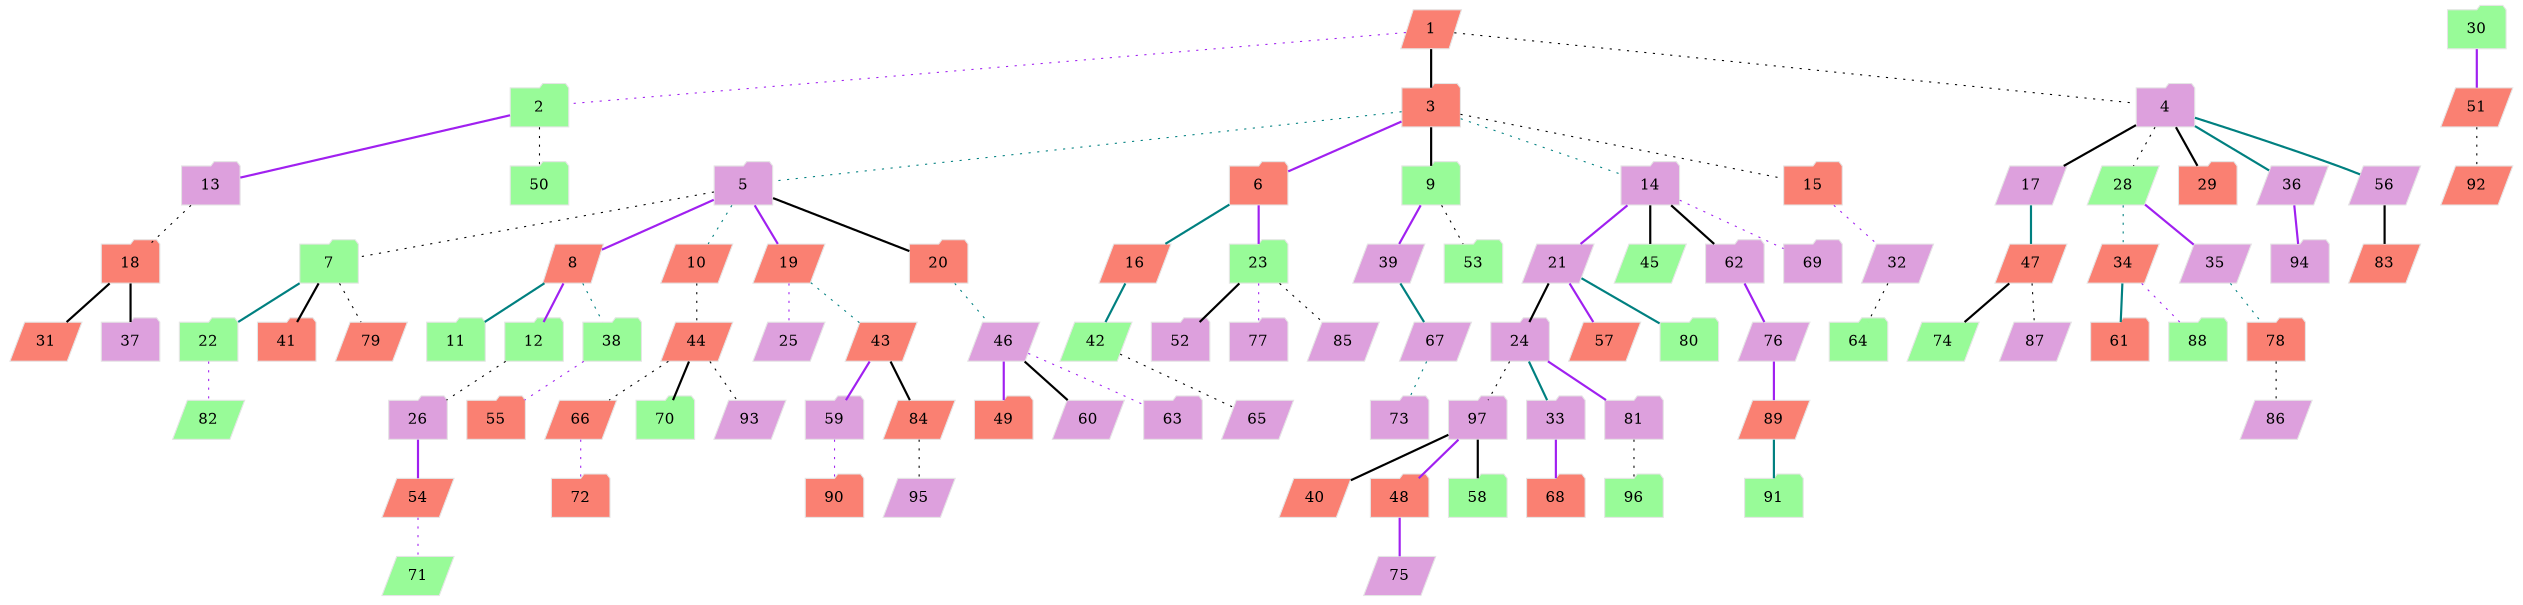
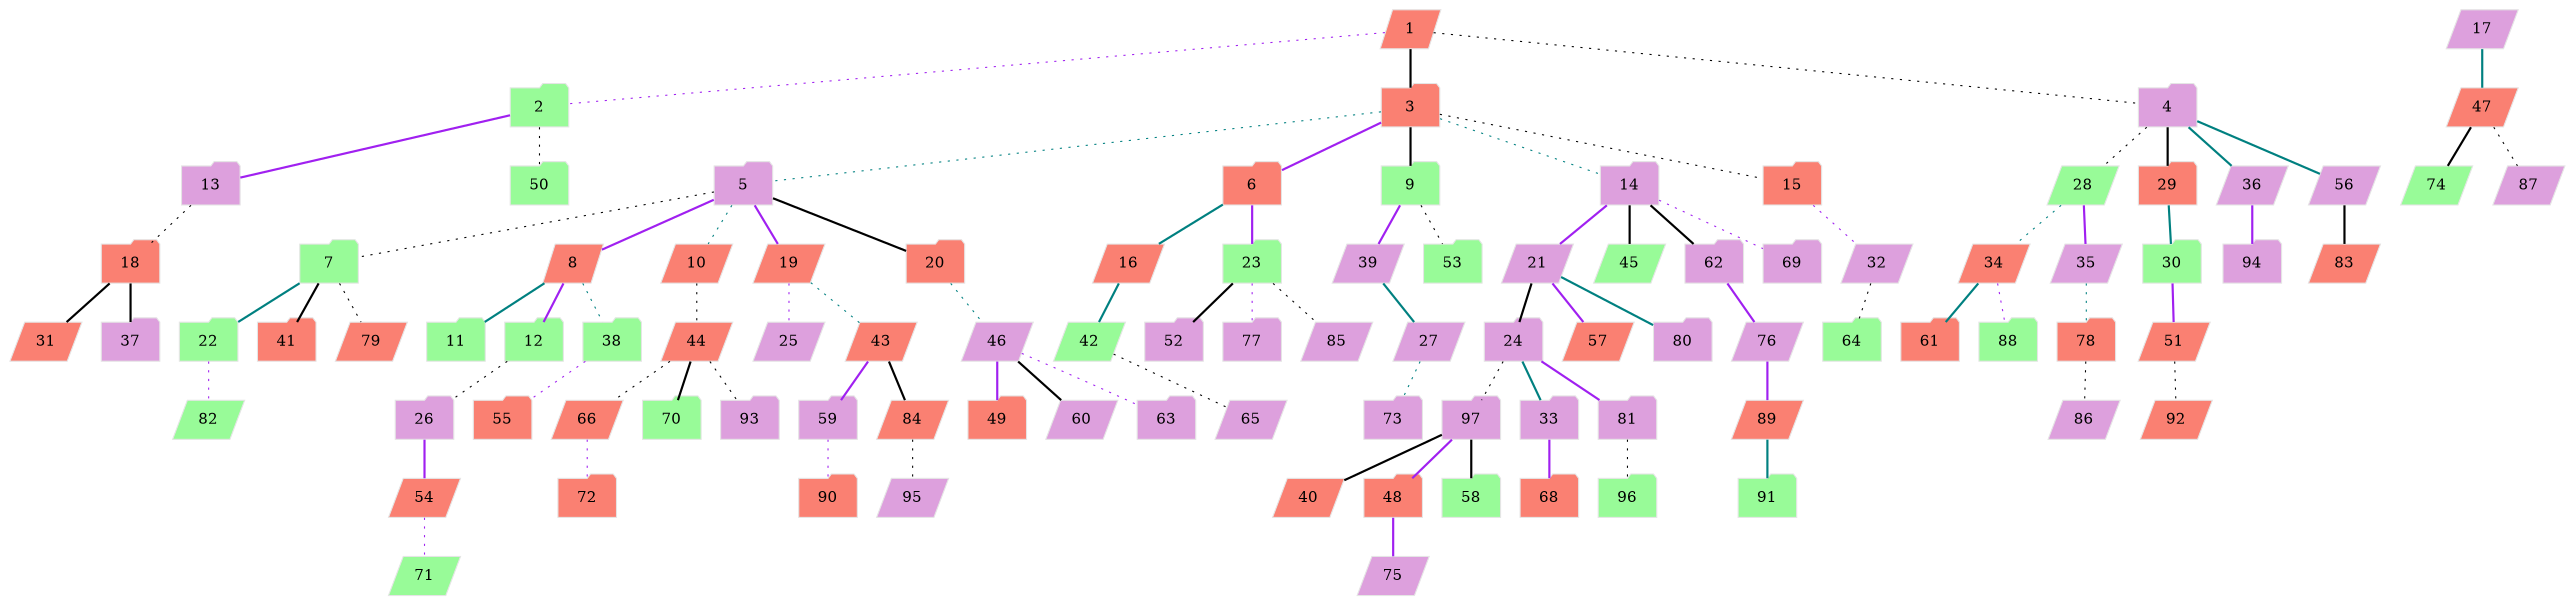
edge "4" -- "17": removed
edge "29" -- "30": added
node "67": label "67" -> "27"
node "80": fillcolor palegreen -> plum
node "93": shape parallelogram -> folder
